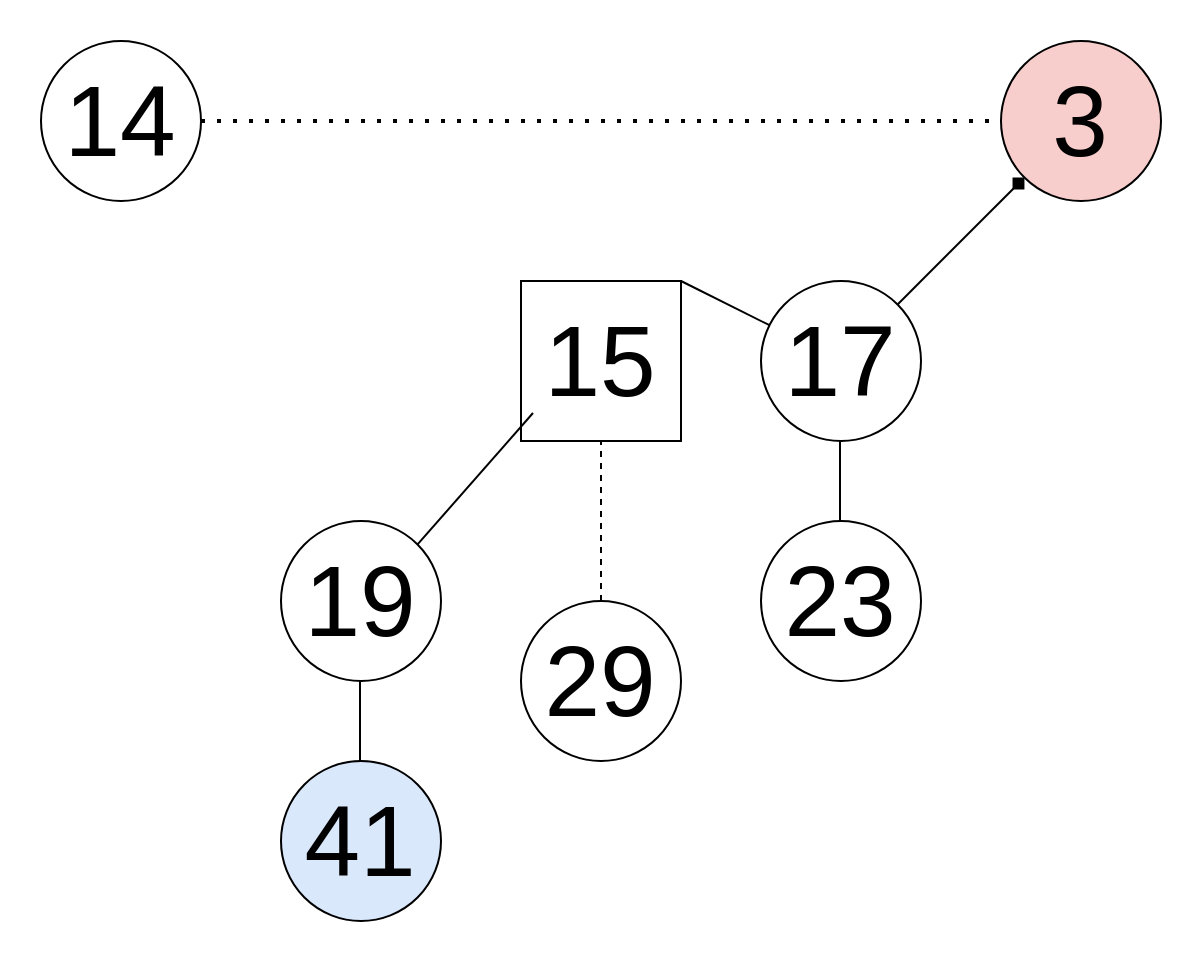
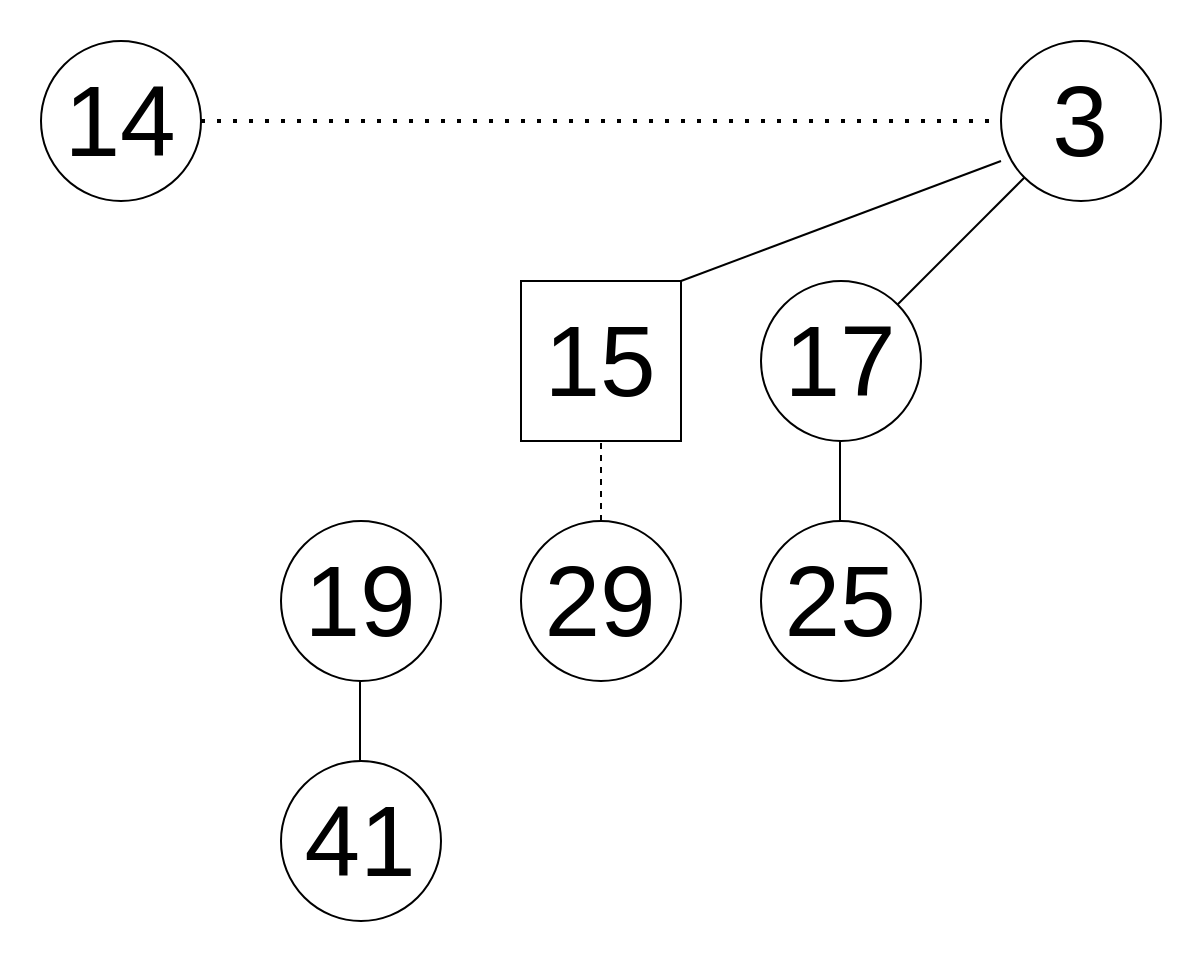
node "3": fillcolor #f8cecc -> #ffffff
edge "17" -> "3": arrowhead diamond -> none
edge "15" -- "17": now "15" -- "3"
edge "15" -- "19": removed
node "23": label "23" -> "25"
node "29": moved (601, 681) -> (601, 601)
node "41": fillcolor #dae8fc -> #ffffff
